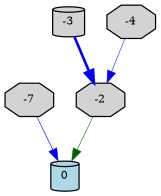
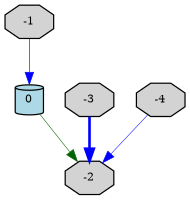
node "-3": shape cylinder -> octagon
node "-7": label "-7" -> "-1"
edge "-2" -> "0": reversed
